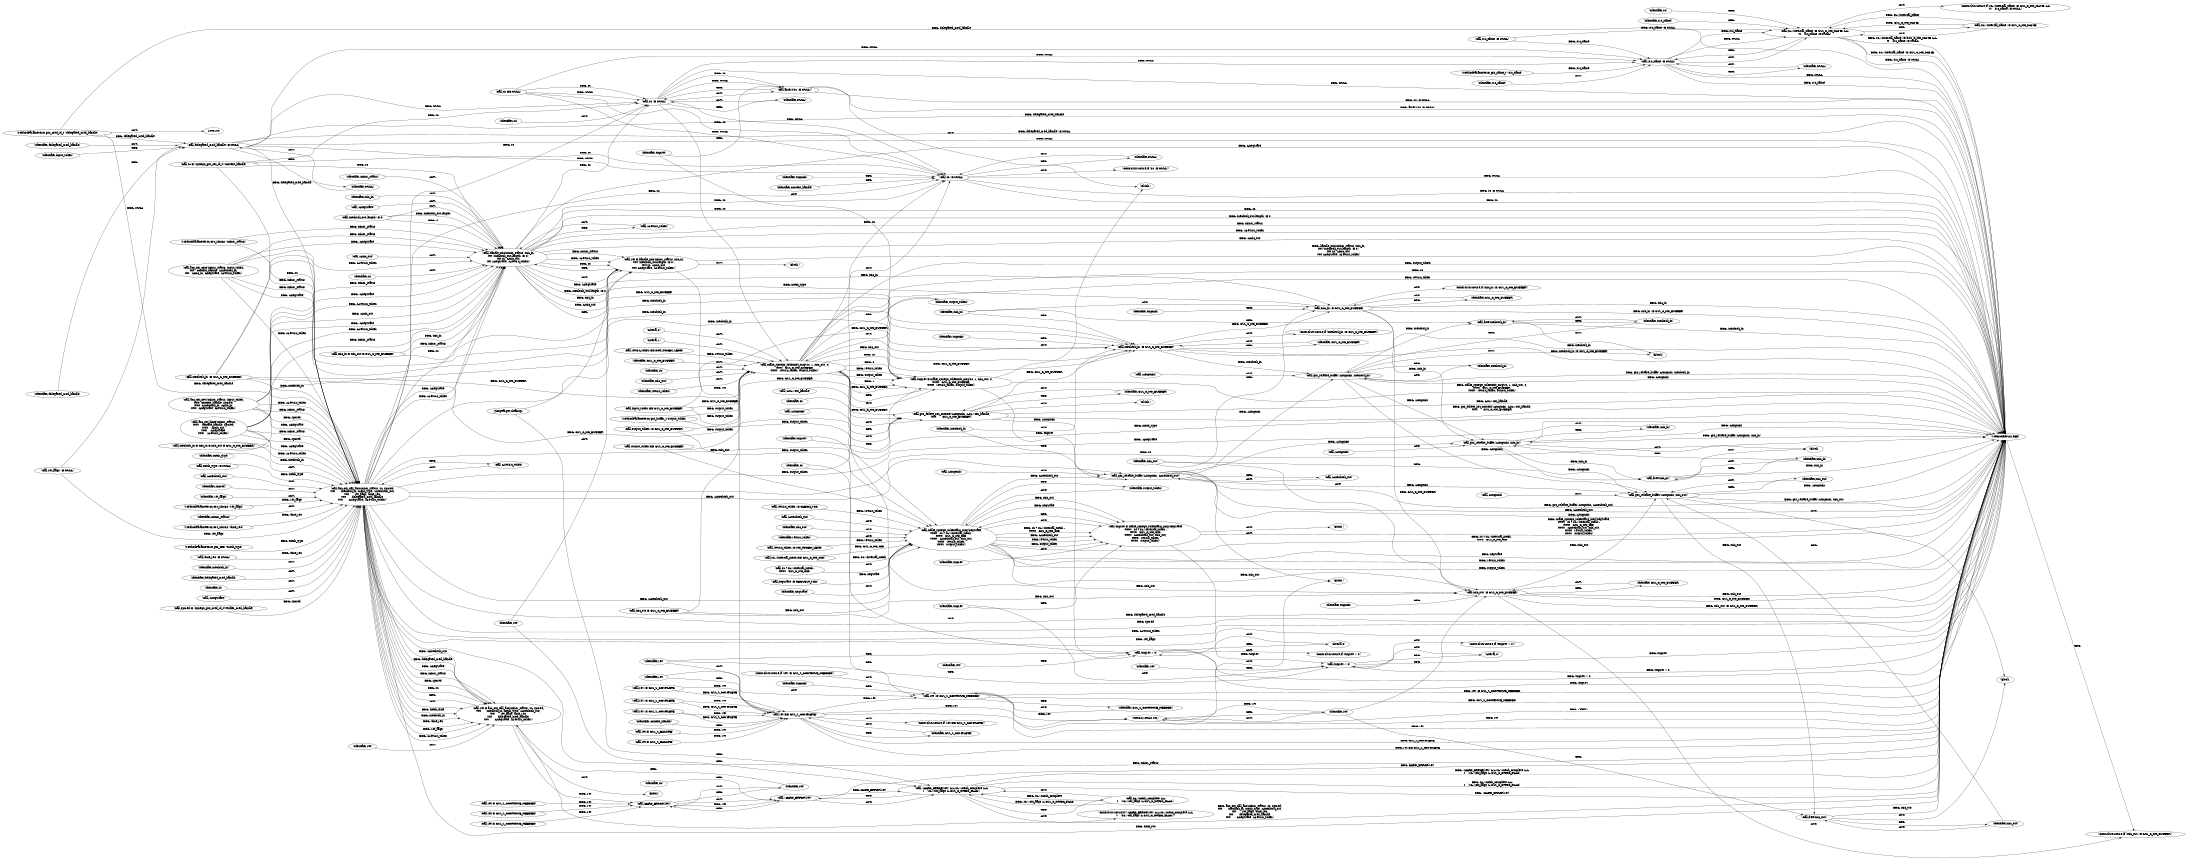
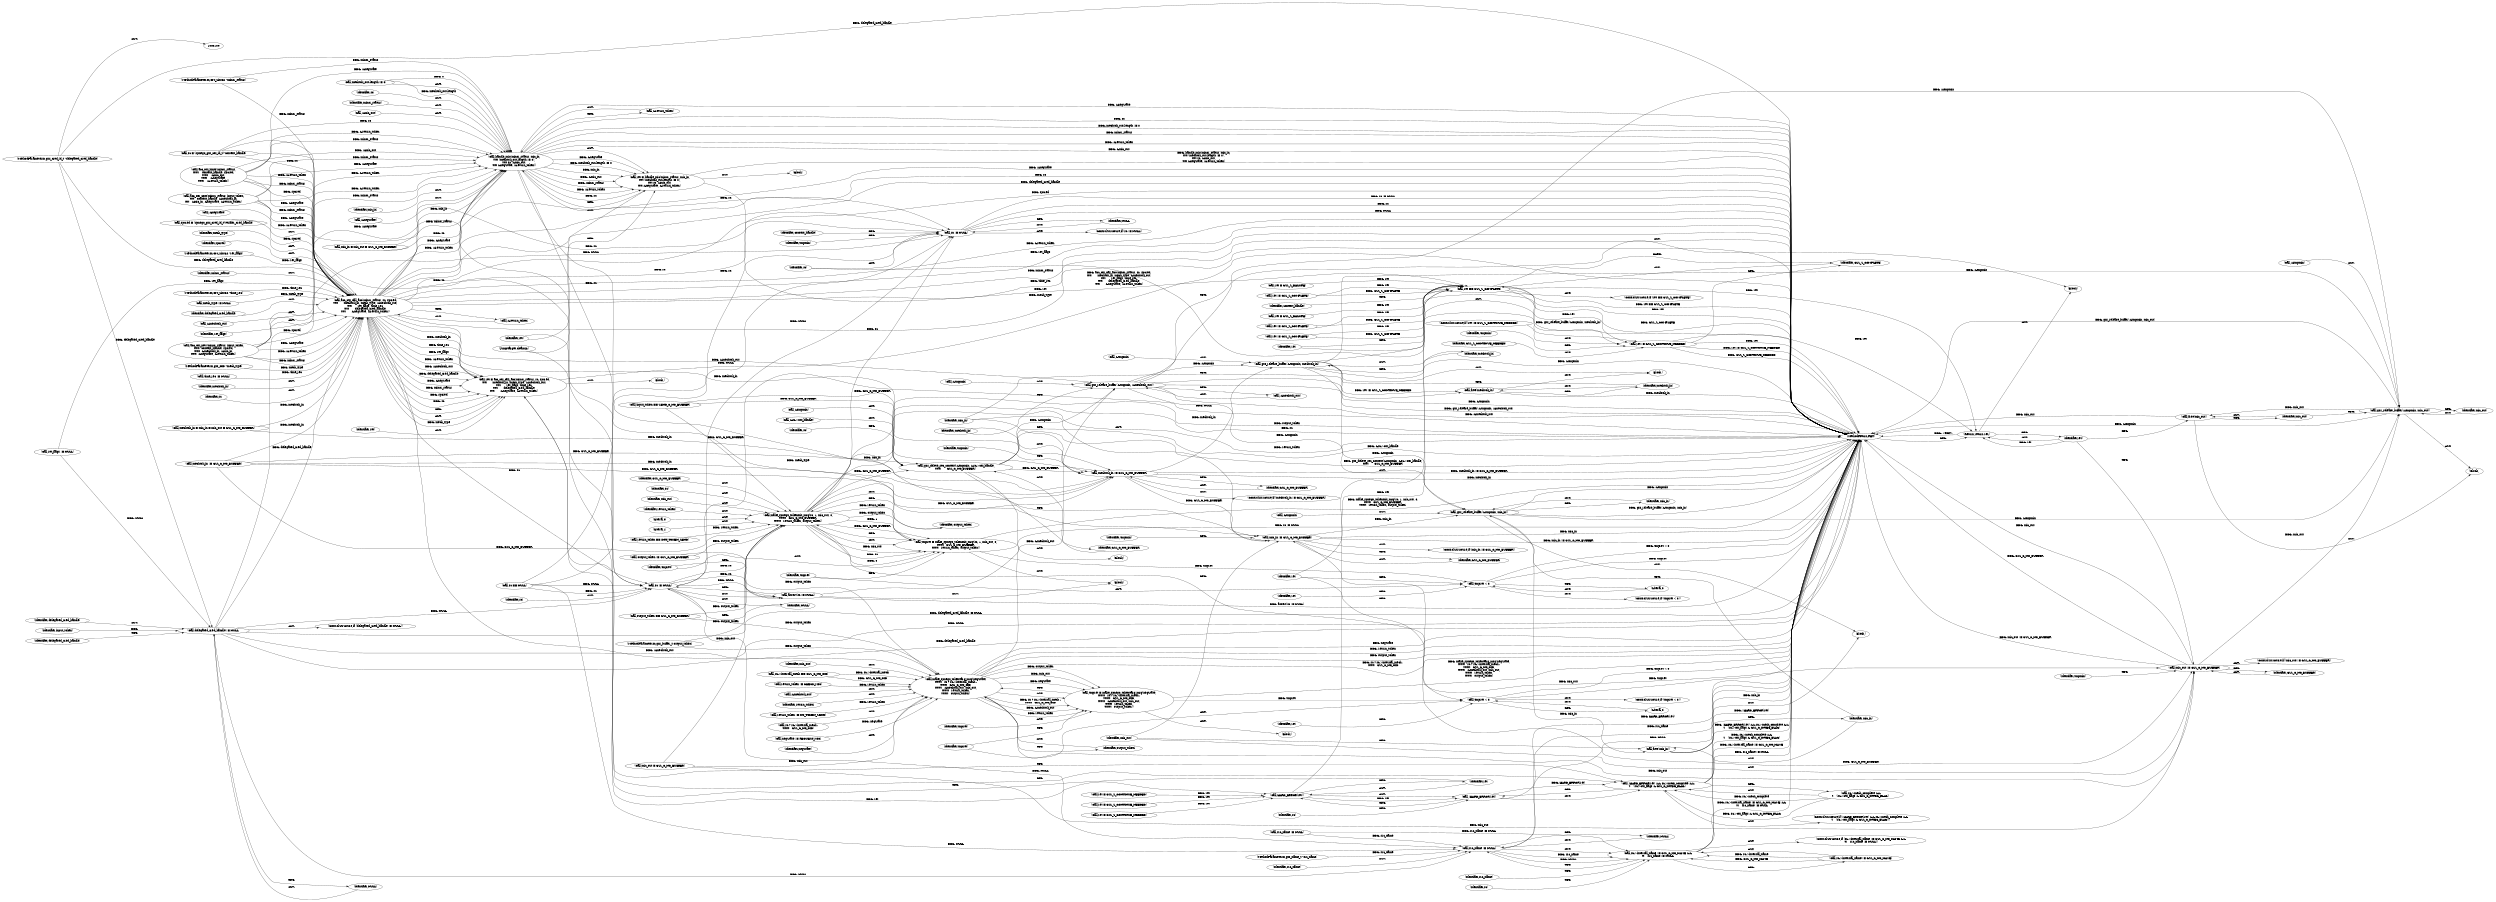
edge "(Identifier,input_token)" -> "(Call,delegated_cred_handle != NULL)": label "CFG: " -> "DDG: "
edge "(Call,gss_release_buffer(&tmpmin, mechtok_in))" -> "(Call,free(mechtok_in))": label "DDG: mechtok_in" -> "DDG: ret != GSS_S_CONTINUE_NEEDED"
node "(Call,input_token == GSS_C_NO_BUFFER)": label "(Call,input_token == GSS_C_NO_BUFFER)" -> "(Call,input_token == SEND_C_NO_BUFFER)"
edge "(Call,HARD_ERROR(ret))" -> "(Call,ret == GSS_S_COMPLETE)": added, label "DDG: ret"
node "(ControlStructure,if (delegated_cred_handle != NULL))": added
edge "(MethodReturn,RET)" -> "(ControlStructure,if (mic_out != GSS_C_NO_BUFFER))": now "(MethodReturn,RET)" -> "(Return,return ret;)"
edge "(Call,ret != GSS_S_CONTINUE_NEEDED)" -> "(Identifier,GSS_S_CONTINUE_NEEDED)": now "(Call,ret != GSS_S_CONTINUE_NEEDED)" -> "(Identifier,GSS_S_COMPLETE)"
edge "(Call,ret == GSS_S_COMPLETE)" -> "(Identifier,GSS_S_COMPLETE)": label "CFG: " -> "HARD: "
